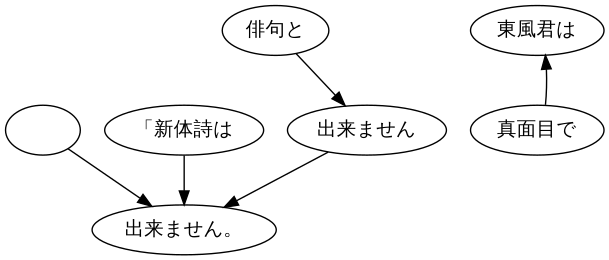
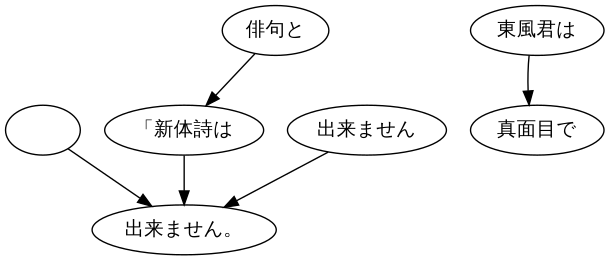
edge "俳句と" -> "出来ません": now "俳句と" -> "「新体詩は"
edge "真面目で" -> "東風君は": reversed
